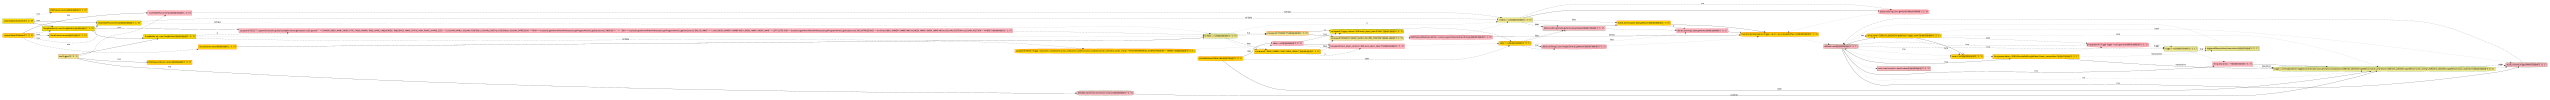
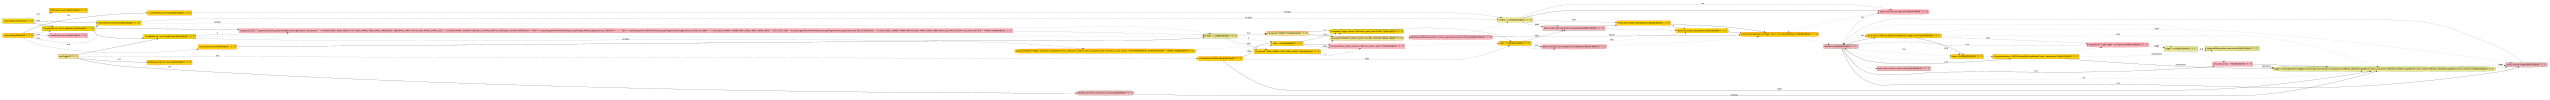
node "OracleTablePhysical forTable@@@2@@@['1', '0', '0']": fillcolor lightpink -> gold
edge "forTable == null@@@5@@@['1', '1', '0']" -> "forTable == null@@@13@@@['1', '1', '0']": now "forTable == null@@@5@@@['1', '1', '0']" -> "table == null@@@6@@@['0', '0', '1']"
node "dbStat.setString(2,table.getName())@@@18@@@['0', '0', '1']": fillcolor lightpink -> gold
edge "loadTriggers['0', '0', '1']" -> "OracleTablePhysical forTable@@@2@@@['1', '0', '0']": now "loadTriggers['0', '0', '1']" -> "@Nullable GenericTable table@@@2@@@['0', '0', '1']"
node "OracleSchema owner@@@2@@@['0', '1', '0']": fillcolor gold -> lightpink
node "table == null@@@6@@@['0', '0', '1']": fillcolor lightpink -> gold
edge "dbResult.next()@@@22@@@['0', '0', '1']" -> "trigger != null@@@29@@@['0', '0', '1']": now "dbResult.next()@@@22@@@['0', '0', '1']" -> "dbStat.setString(1,this.getName())@@@14@@@['1', '1', '0']"
